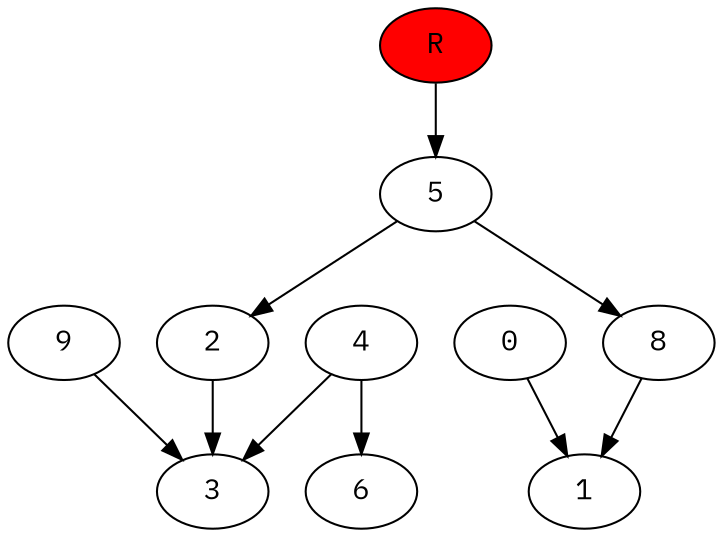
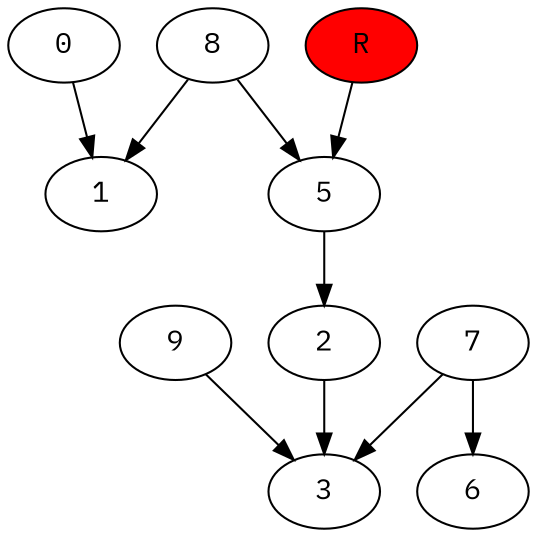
edge "5" -> "8": reversed
node "4": label "4" -> "7"
